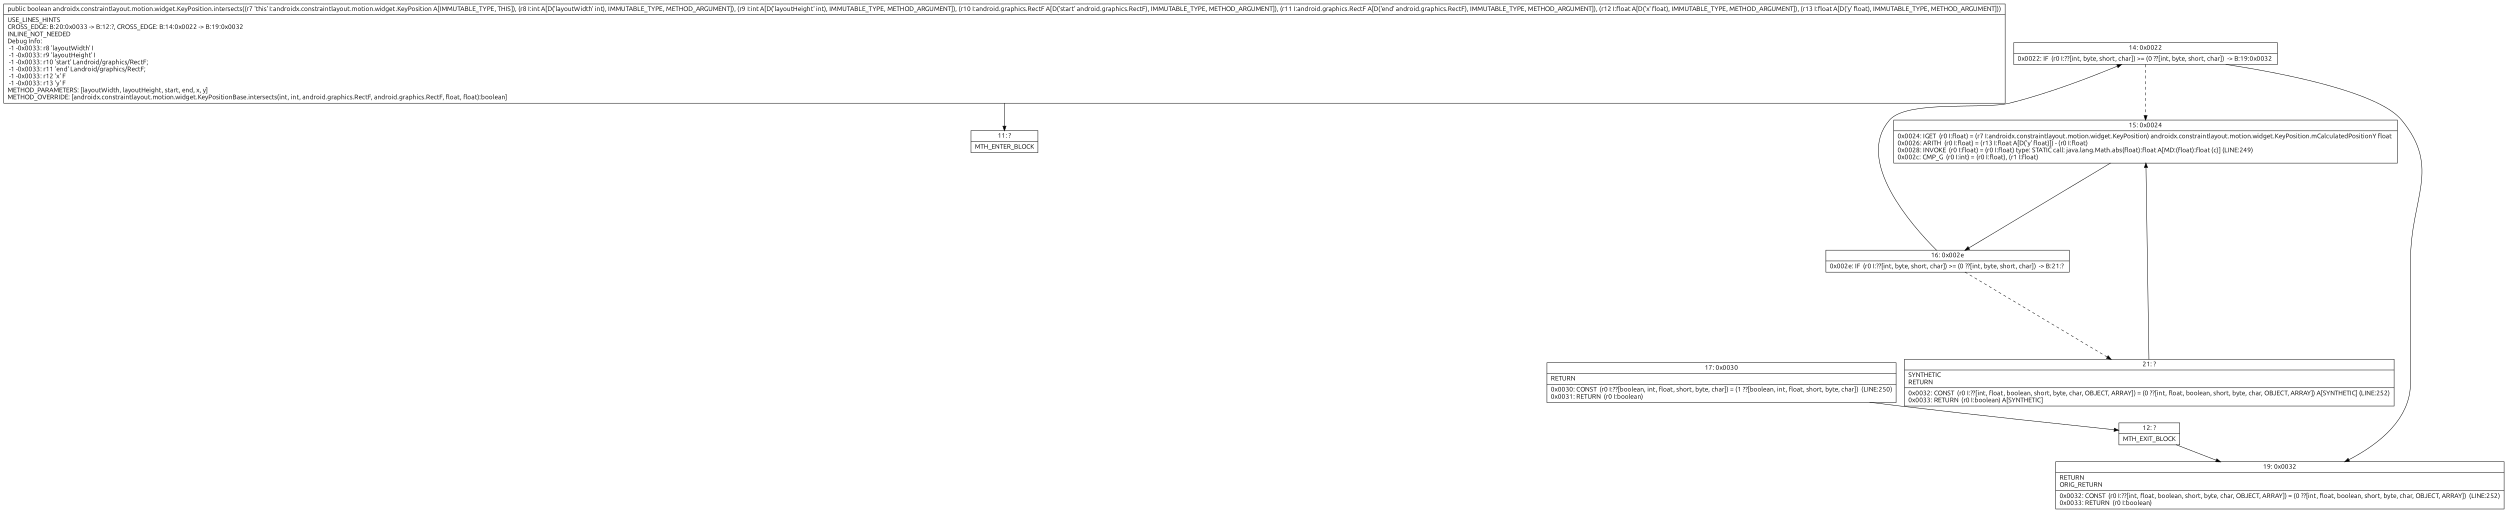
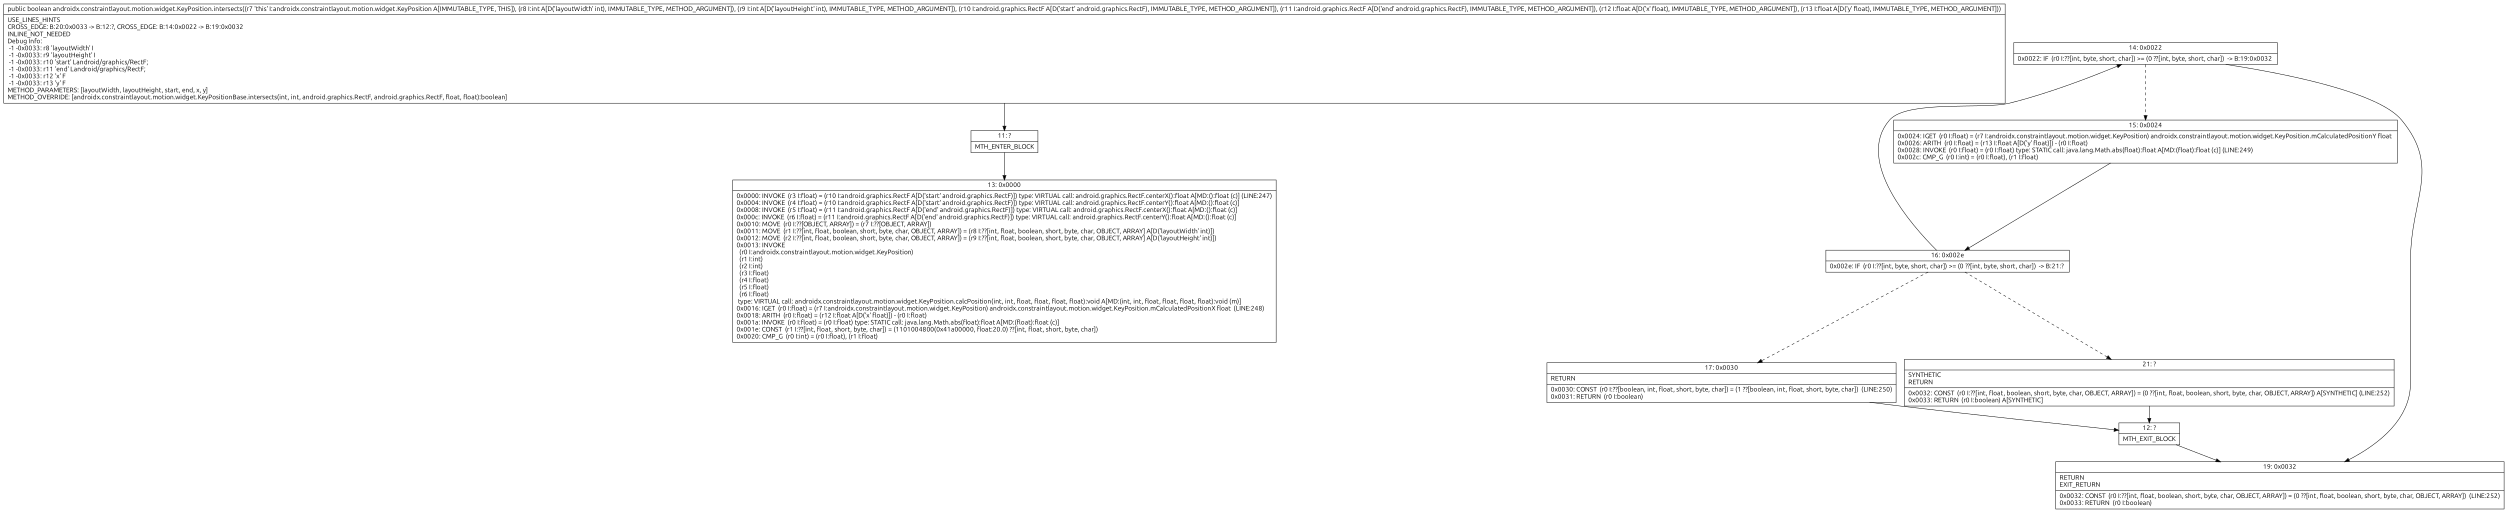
node "13: 0x0000": added
edge "21: ?" -> "15: 0x0024": now "21: ?" -> "12: ?"
edge "16: 0x002e" -> "17: 0x0030": added
node "19: 0x0032": text "ORIG_RETURN" -> "EXIT_RETURN"
